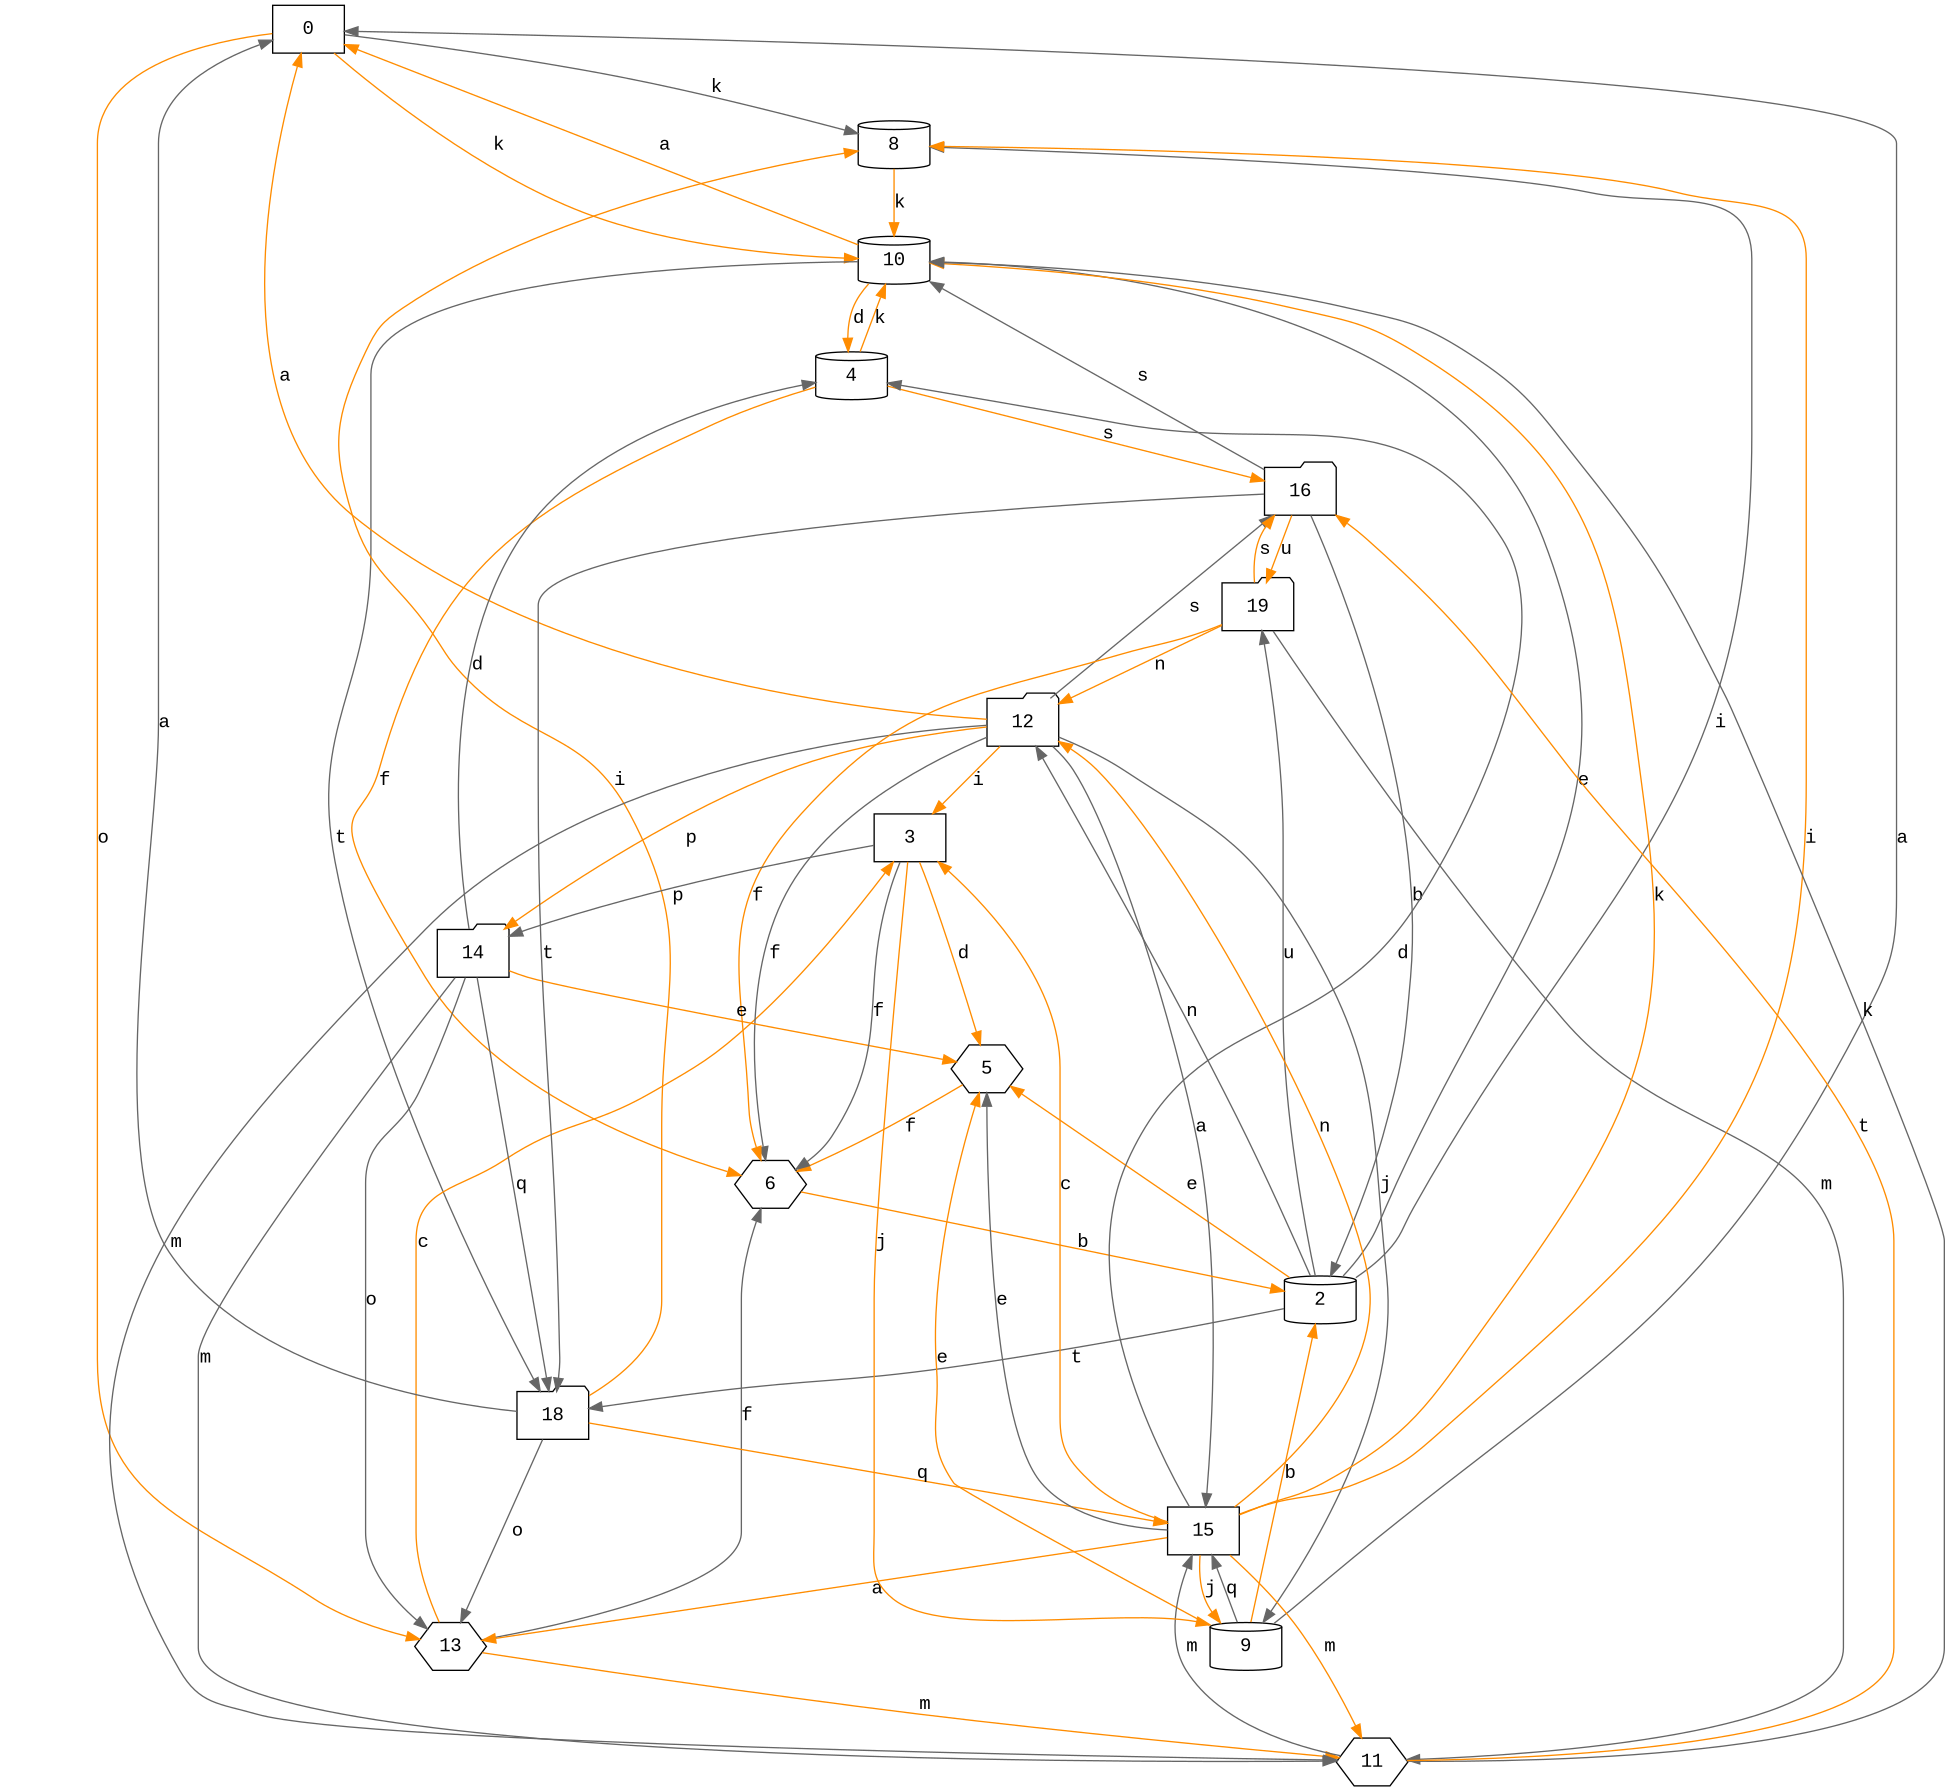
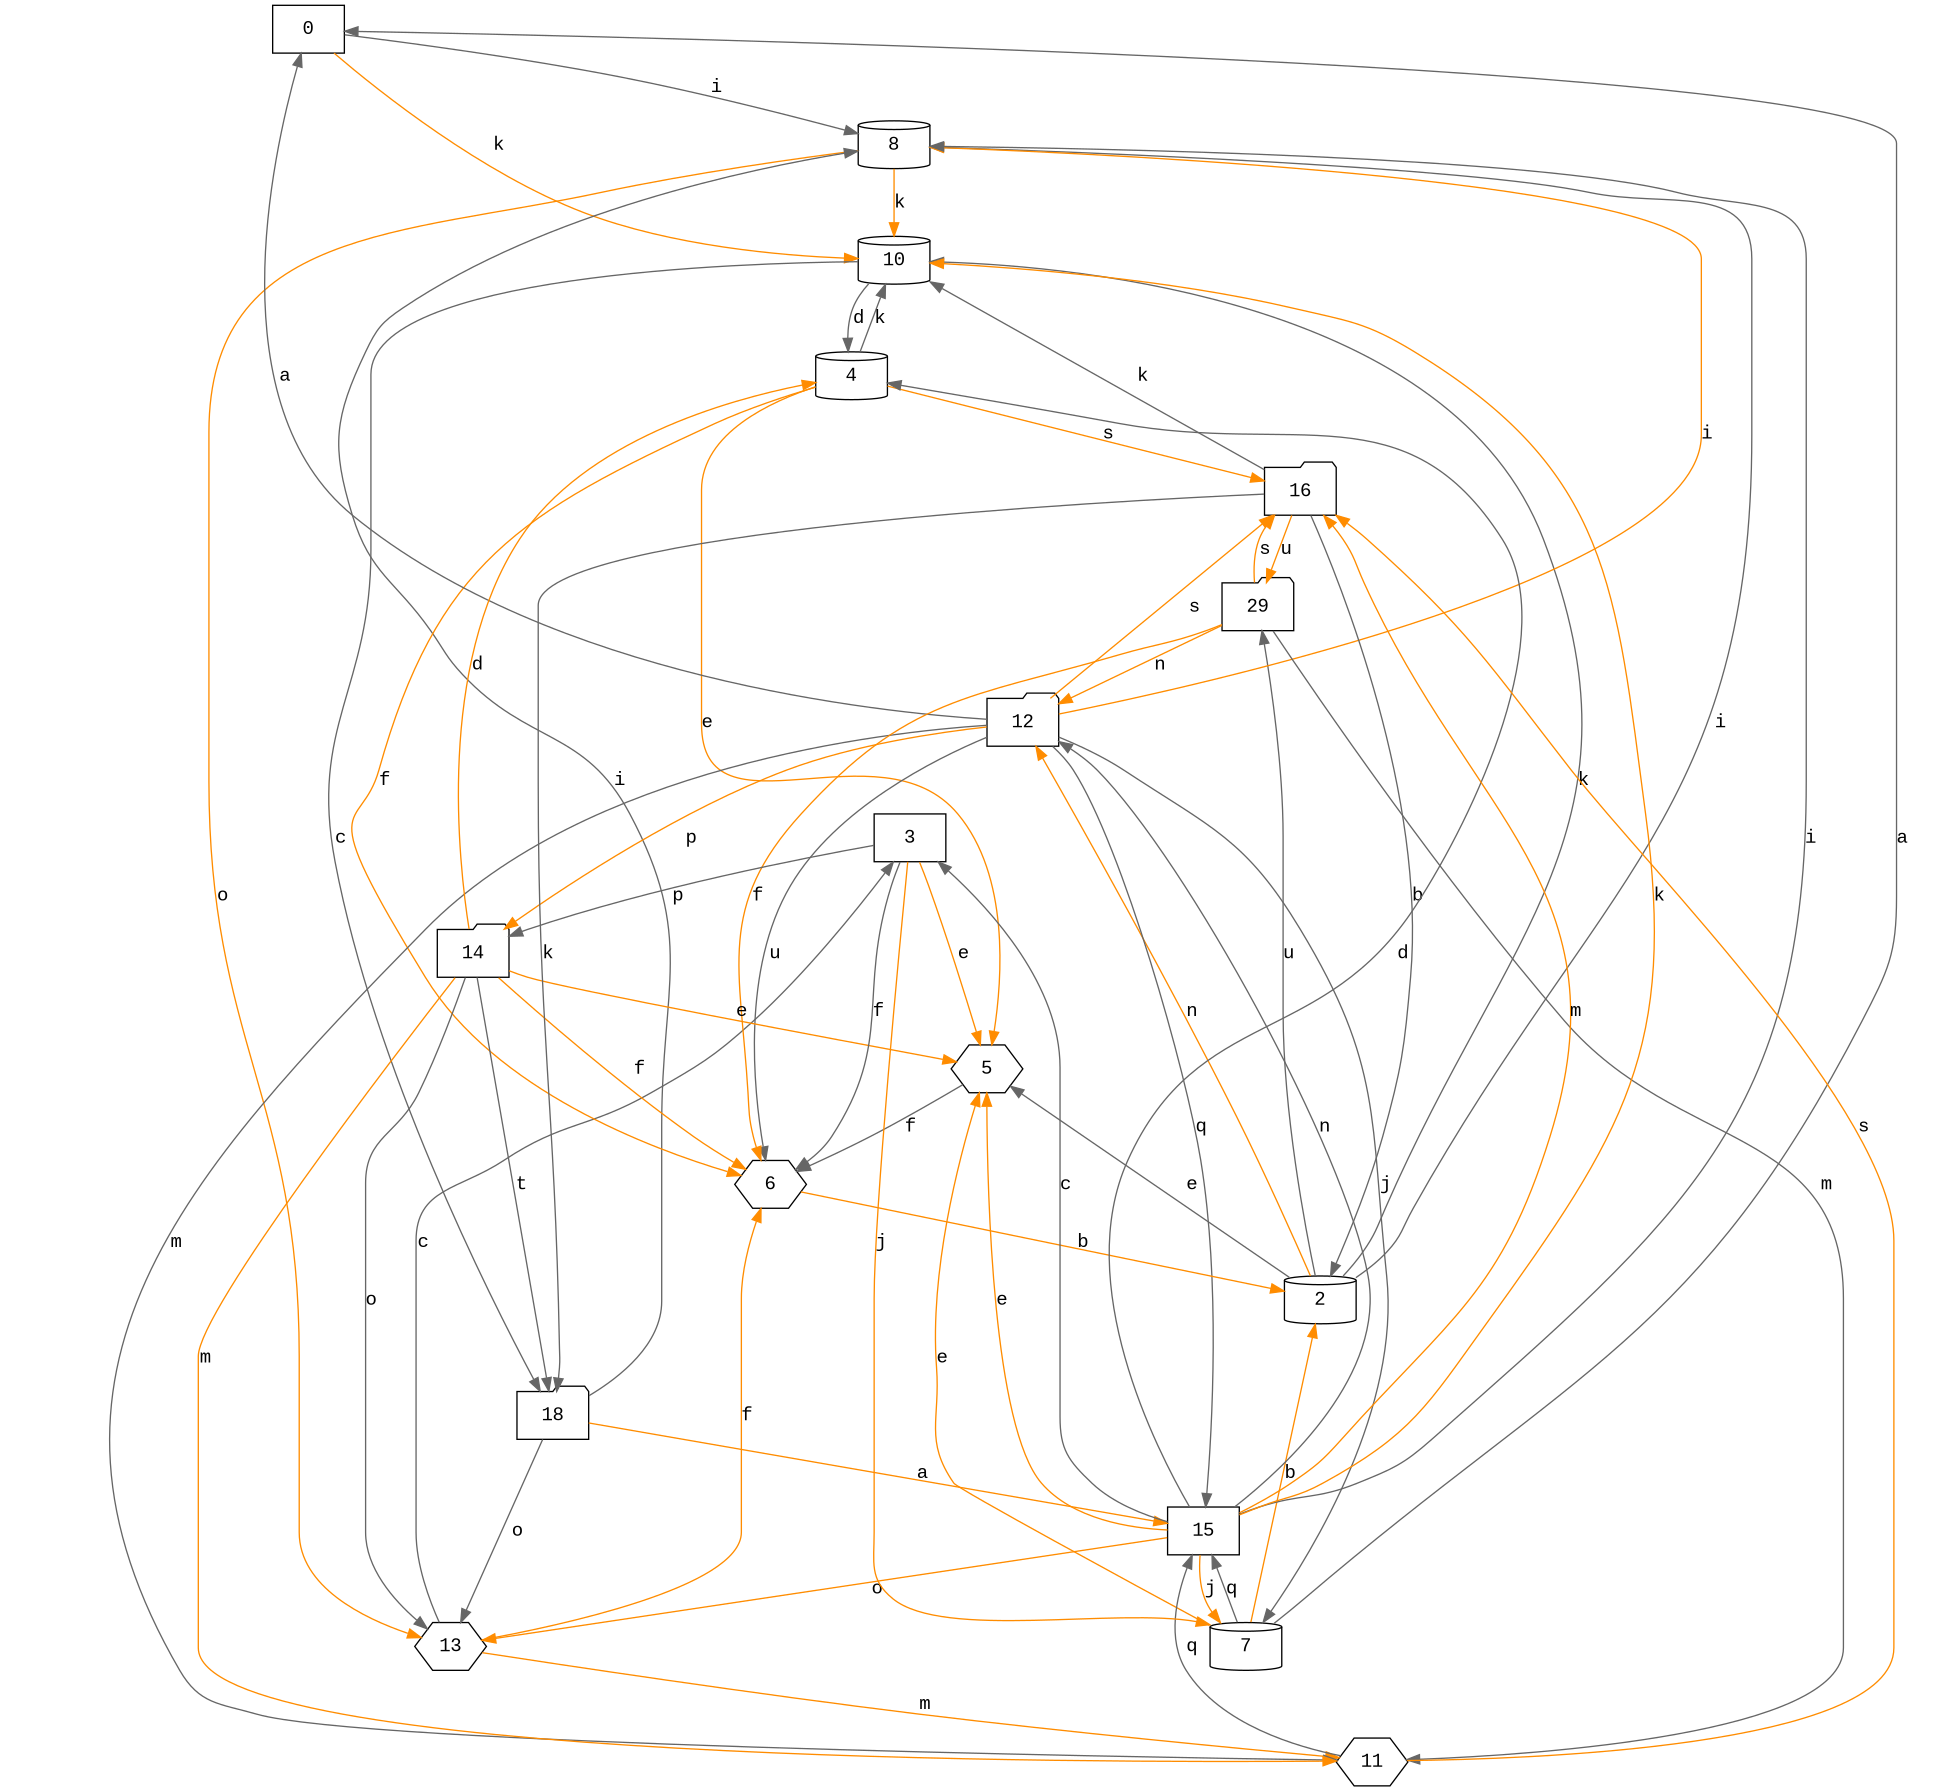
edge "0" -> "8": label "k" -> "i"
edge "10" -> "0": removed, label "a"
edge "10" -> "4": color darkorange -> gray40
edge "4" -> "10": color darkorange -> gray40
edge "16" -> "10": label "s" -> "k"
edge "14" -> "4": color gray40 -> darkorange
edge "12" -> "0": color darkorange -> gray40
edge "15" -> "8": color darkorange -> gray40
node "19": label "19" -> "29"
edge "12" -> "16": color gray40 -> darkorange
edge "18" -> "8": color darkorange -> gray40
edge "12" -> "3": now "12" -> "8"
edge "4" -> "5": added, label "e"
edge "2" -> "10": label "e" -> "k"
edge "18" -> "0": removed, label "a"
edge "10" -> "18": label "t" -> "c"
edge "0" -> "13": now "8" -> "13"
edge "16" -> "18": label "t" -> "k"
edge "12" -> "6": label "f" -> "u"
edge "3" -> "5": label "d" -> "e"
edge "11" -> "10": removed, label "k"
edge "2" -> "12": color gray40 -> darkorange
edge "14" -> "6": added, label "f"
edge "15" -> "12": color darkorange -> gray40
edge "5" -> "6": color darkorange -> gray40
edge "12" -> "15": label "a" -> "q"
edge "11" -> "16": label "t" -> "s"
edge "13" -> "3": color darkorange -> gray40
edge "14" -> "18": label "q" -> "t"
edge "2" -> "5": color darkorange -> gray40
edge "15" -> "3": color darkorange -> gray40
edge "2" -> "18": removed, label "t"
edge "15" -> "5": color gray40 -> darkorange
edge "18" -> "15": label "q" -> "a"
edge "13" -> "6": color gray40 -> darkorange
edge "15" -> "13": label "a" -> "o"
edge "15" -> "11": now "15" -> "16"
edge "11" -> "15": label "m" -> "q"
node "9": label "9" -> "7"
edge "14" -> "11": color gray40 -> darkorange
